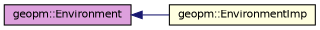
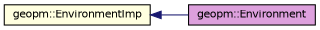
edge "geopm::EnvironmentImp" -> "geopm::Environment": reversed
